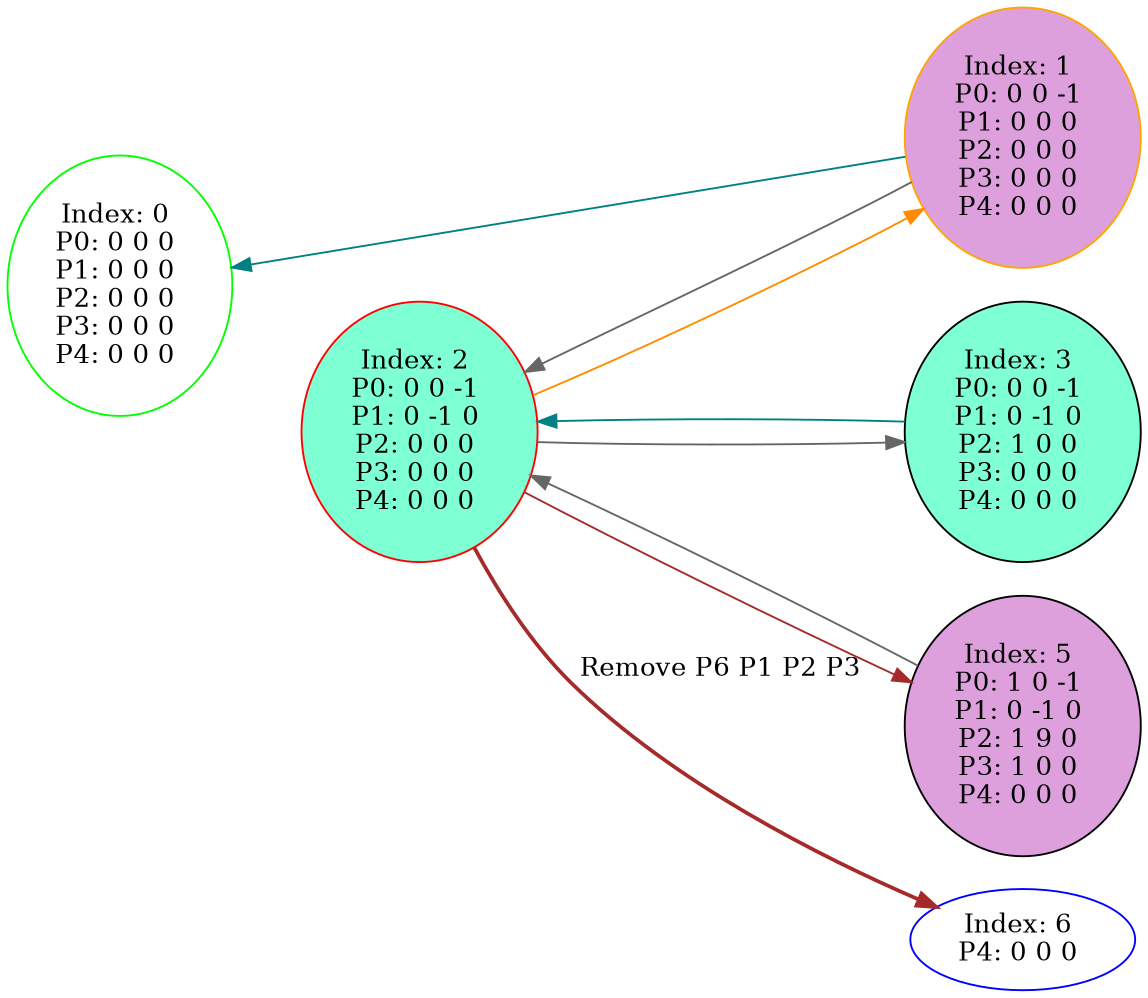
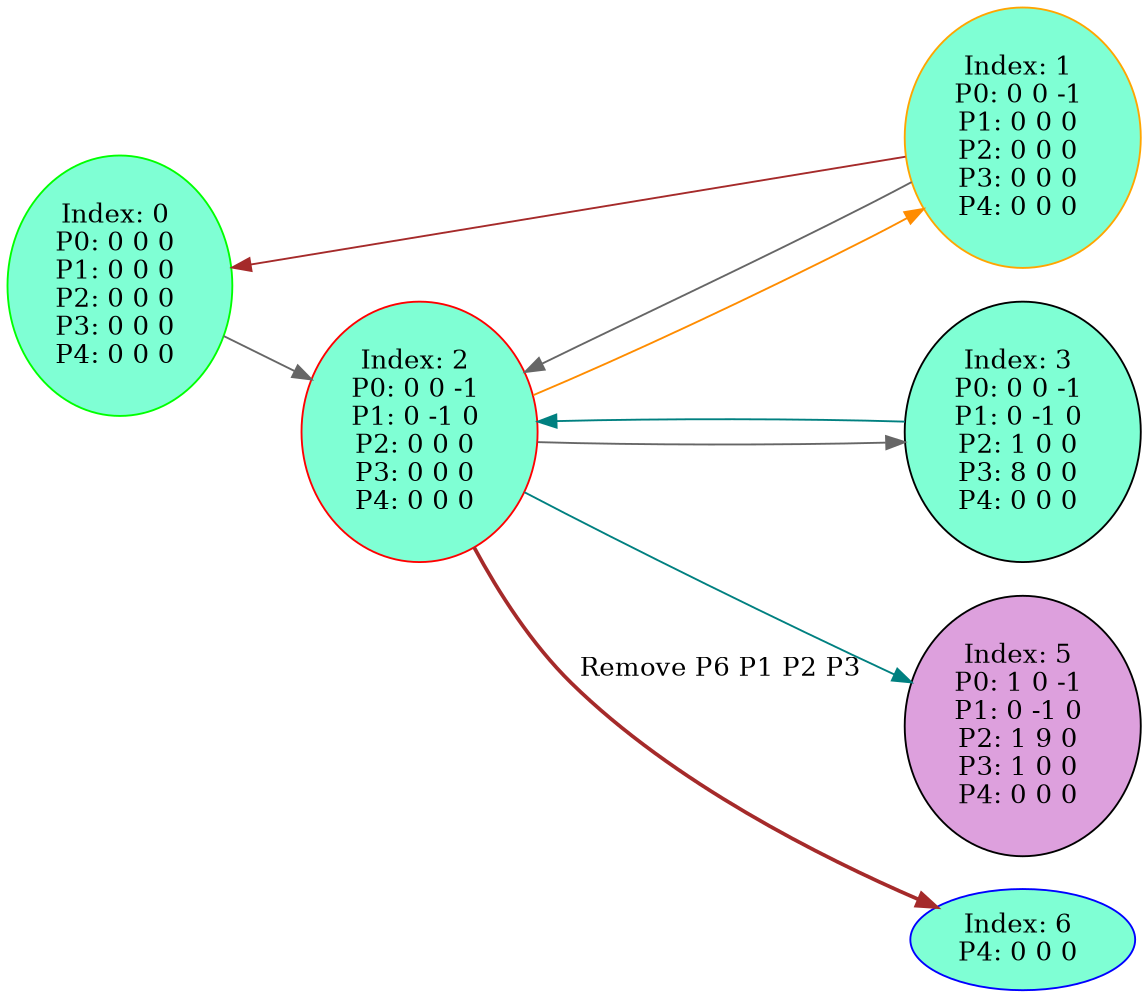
node "Index: 1 P0: 0 0 -1 P1: 0 0 0 P2: 0 0 0 P3: 0 0 0 P4: 0 0 0": fillcolor plum -> aquamarine
edge "Index: 1 P0: 0 0 -1 P1: 0 0 0 P2: 0 0 0 P3: 0 0 0 P4: 0 0 0" -> "Index: 0 P0: 0 0 0 P1: 0 0 0 P2: 0 0 0 P3: 0 0 0 P4: 0 0 0": color teal -> brown
node "Index: 0 P0: 0 0 0 P1: 0 0 0 P2: 0 0 0 P3: 0 0 0 P4: 0 0 0": fillcolor white -> aquamarine
node "Index: 3 P0: 0 0 -1 P1: 0 -1 0 P2: 1 0 0 P3: 0 0 0 P4: 0 0 0": label "Index: 3 P0: 0 0 -1 P1: 0 -1 0 P2: 1 0 0 P3: 0 0 0 P4: 0 0 0" -> "Index: 3 P0: 0 0 -1 P1: 0 -1 0 P2: 1 0 0 P3: 8 0 0 P4: 0 0 0"
edge "Index: 5 P0: 1 0 -1 P1: 0 -1 0 P2: 1 9 0 P3: 1 0 0 P4: 0 0 0" -> "Index: 2 P0: 0 0 -1 P1: 0 -1 0 P2: 0 0 0 P3: 0 0 0 P4: 0 0 0": now "Index: 0 P0: 0 0 0 P1: 0 0 0 P2: 0 0 0 P3: 0 0 0 P4: 0 0 0" -> "Index: 2 P0: 0 0 -1 P1: 0 -1 0 P2: 0 0 0 P3: 0 0 0 P4: 0 0 0"
edge "Index: 2 P0: 0 0 -1 P1: 0 -1 0 P2: 0 0 0 P3: 0 0 0 P4: 0 0 0" -> "Index: 5 P0: 1 0 -1 P1: 0 -1 0 P2: 1 9 0 P3: 1 0 0 P4: 0 0 0": color brown -> teal
node "Index: 6 P4: 0 0 0": fillcolor white -> aquamarine
